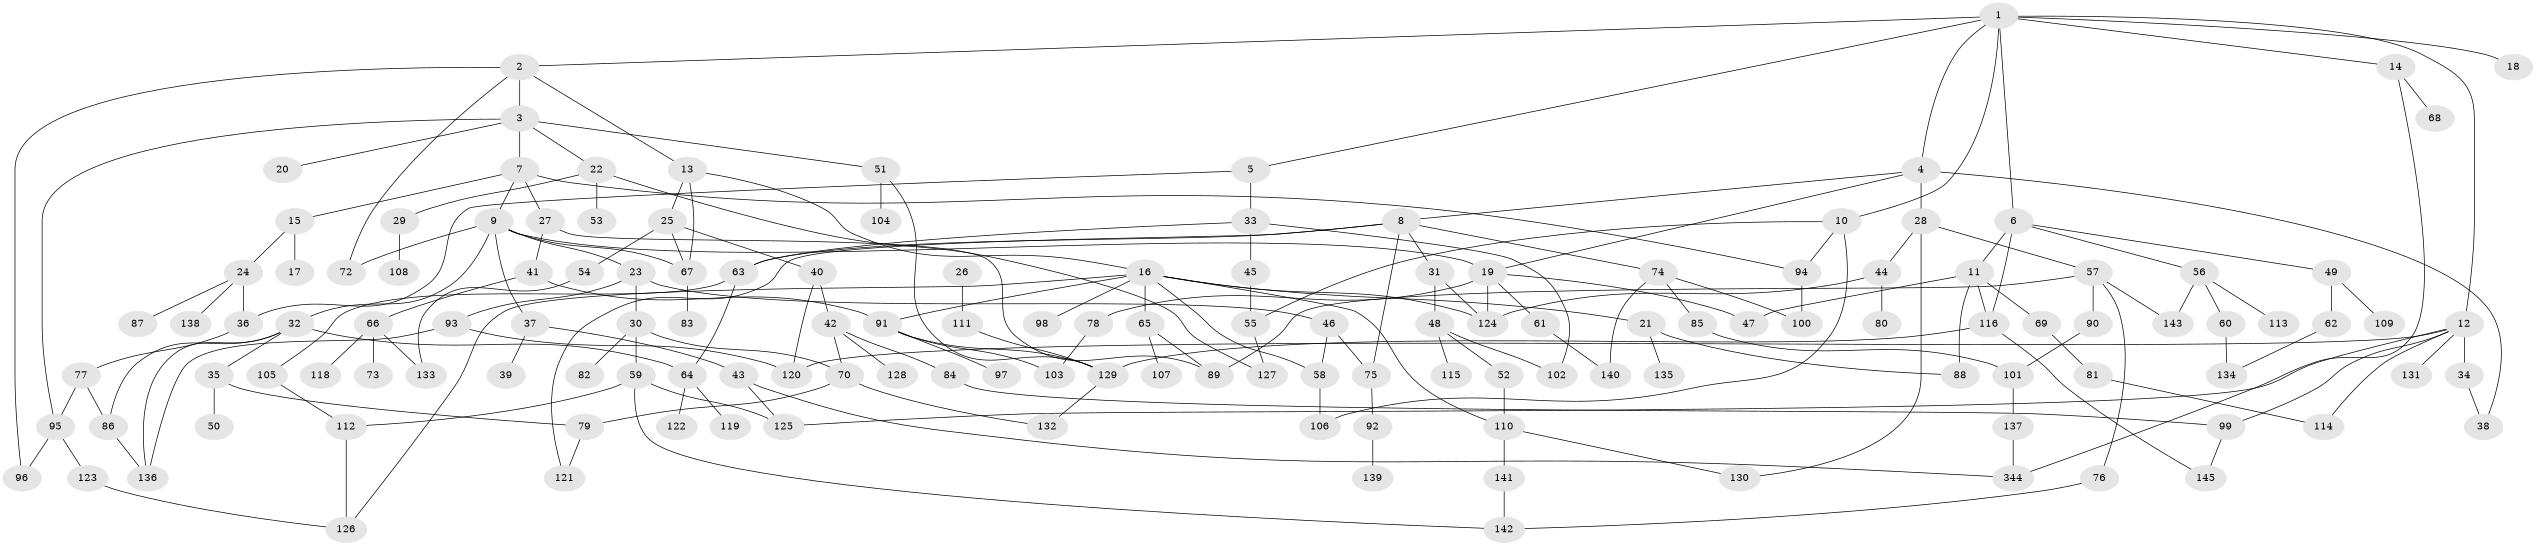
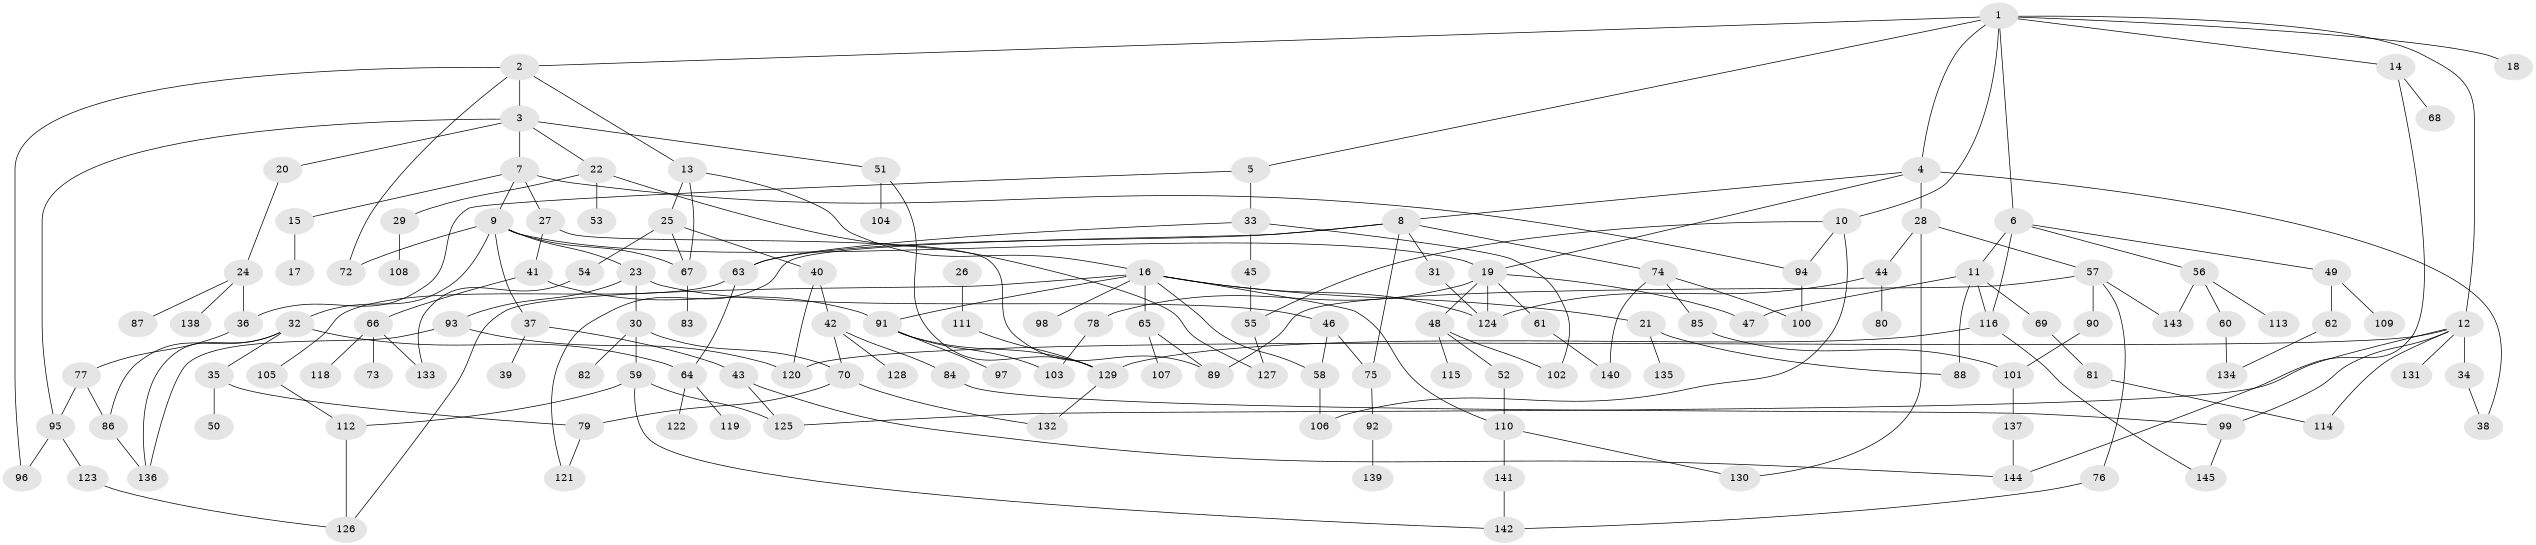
edge "15" -- "24": now "20" -- "24"
edge "31" -- "48": now "19" -- "48"
node "344": label "344" -> "144"
